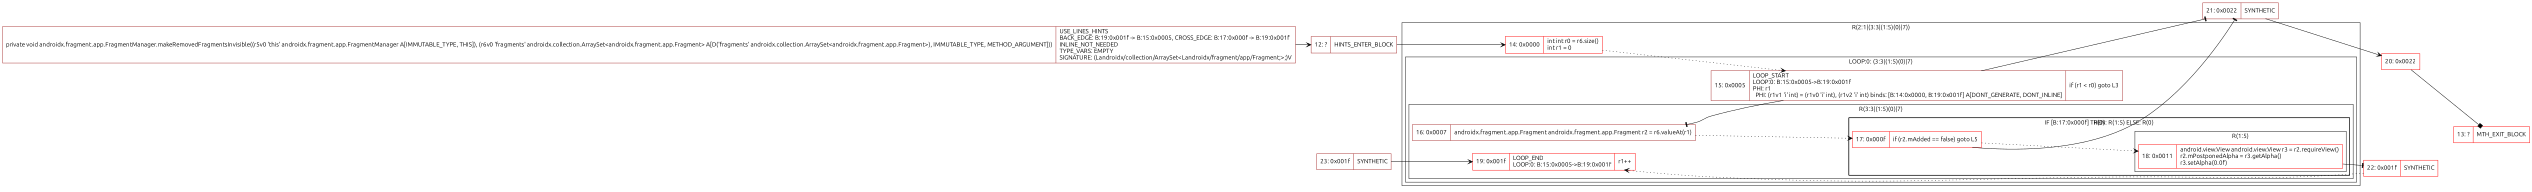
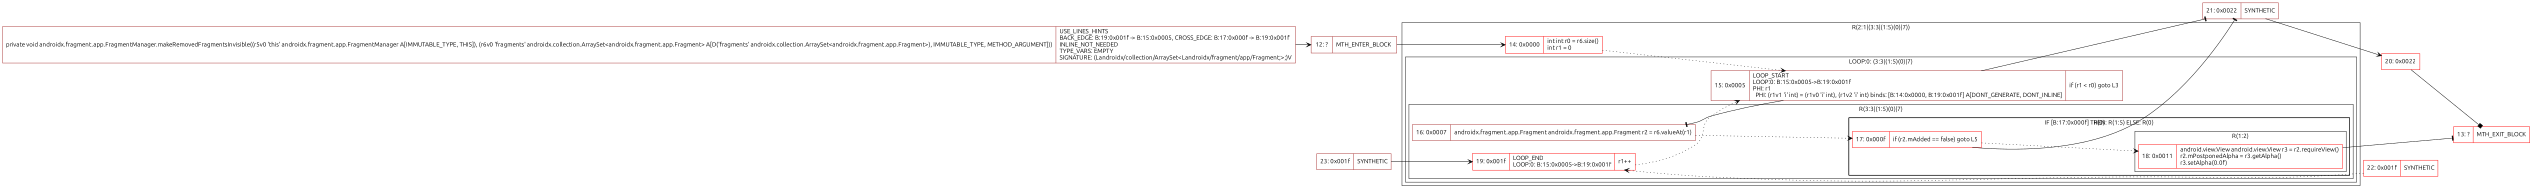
node "12: ?": text "HINTS_ENTER_BLOCK" -> "MTH_ENTER_BLOCK"
cluster "R(1:5)": label "R(1:5)" -> "R(1:2)"
edge "19: 0x001f" -> "15: 0x0005": added
edge "18: 0x0011" -> "22: 0x001f": now "18: 0x0011" -> "13: ?"
